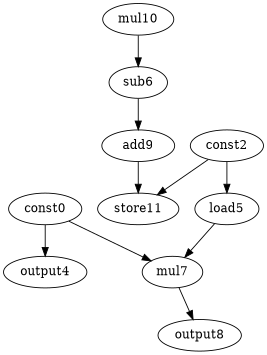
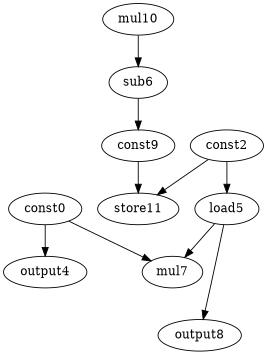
node "add9": label "add9" -> "const9"
edge "mul7" -> "output8": now "load5" -> "output8"
